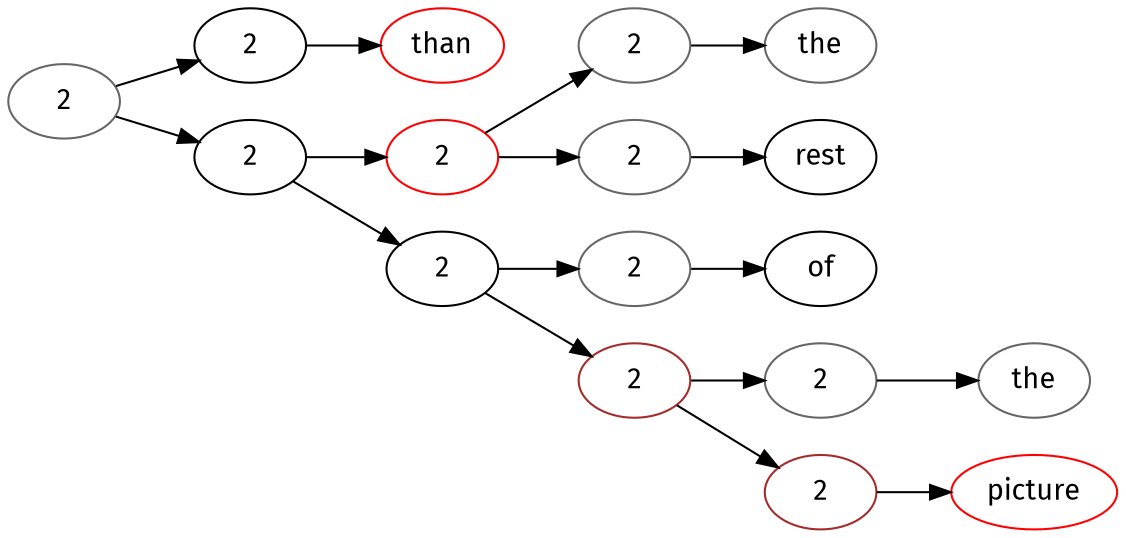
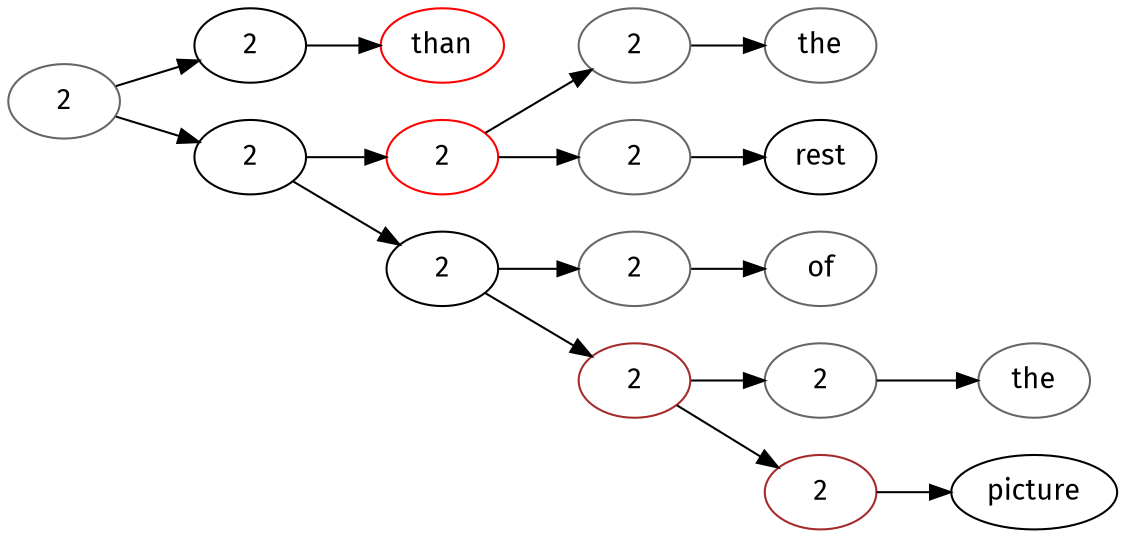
node "of": color black -> gray40
node "picture": color red -> black
